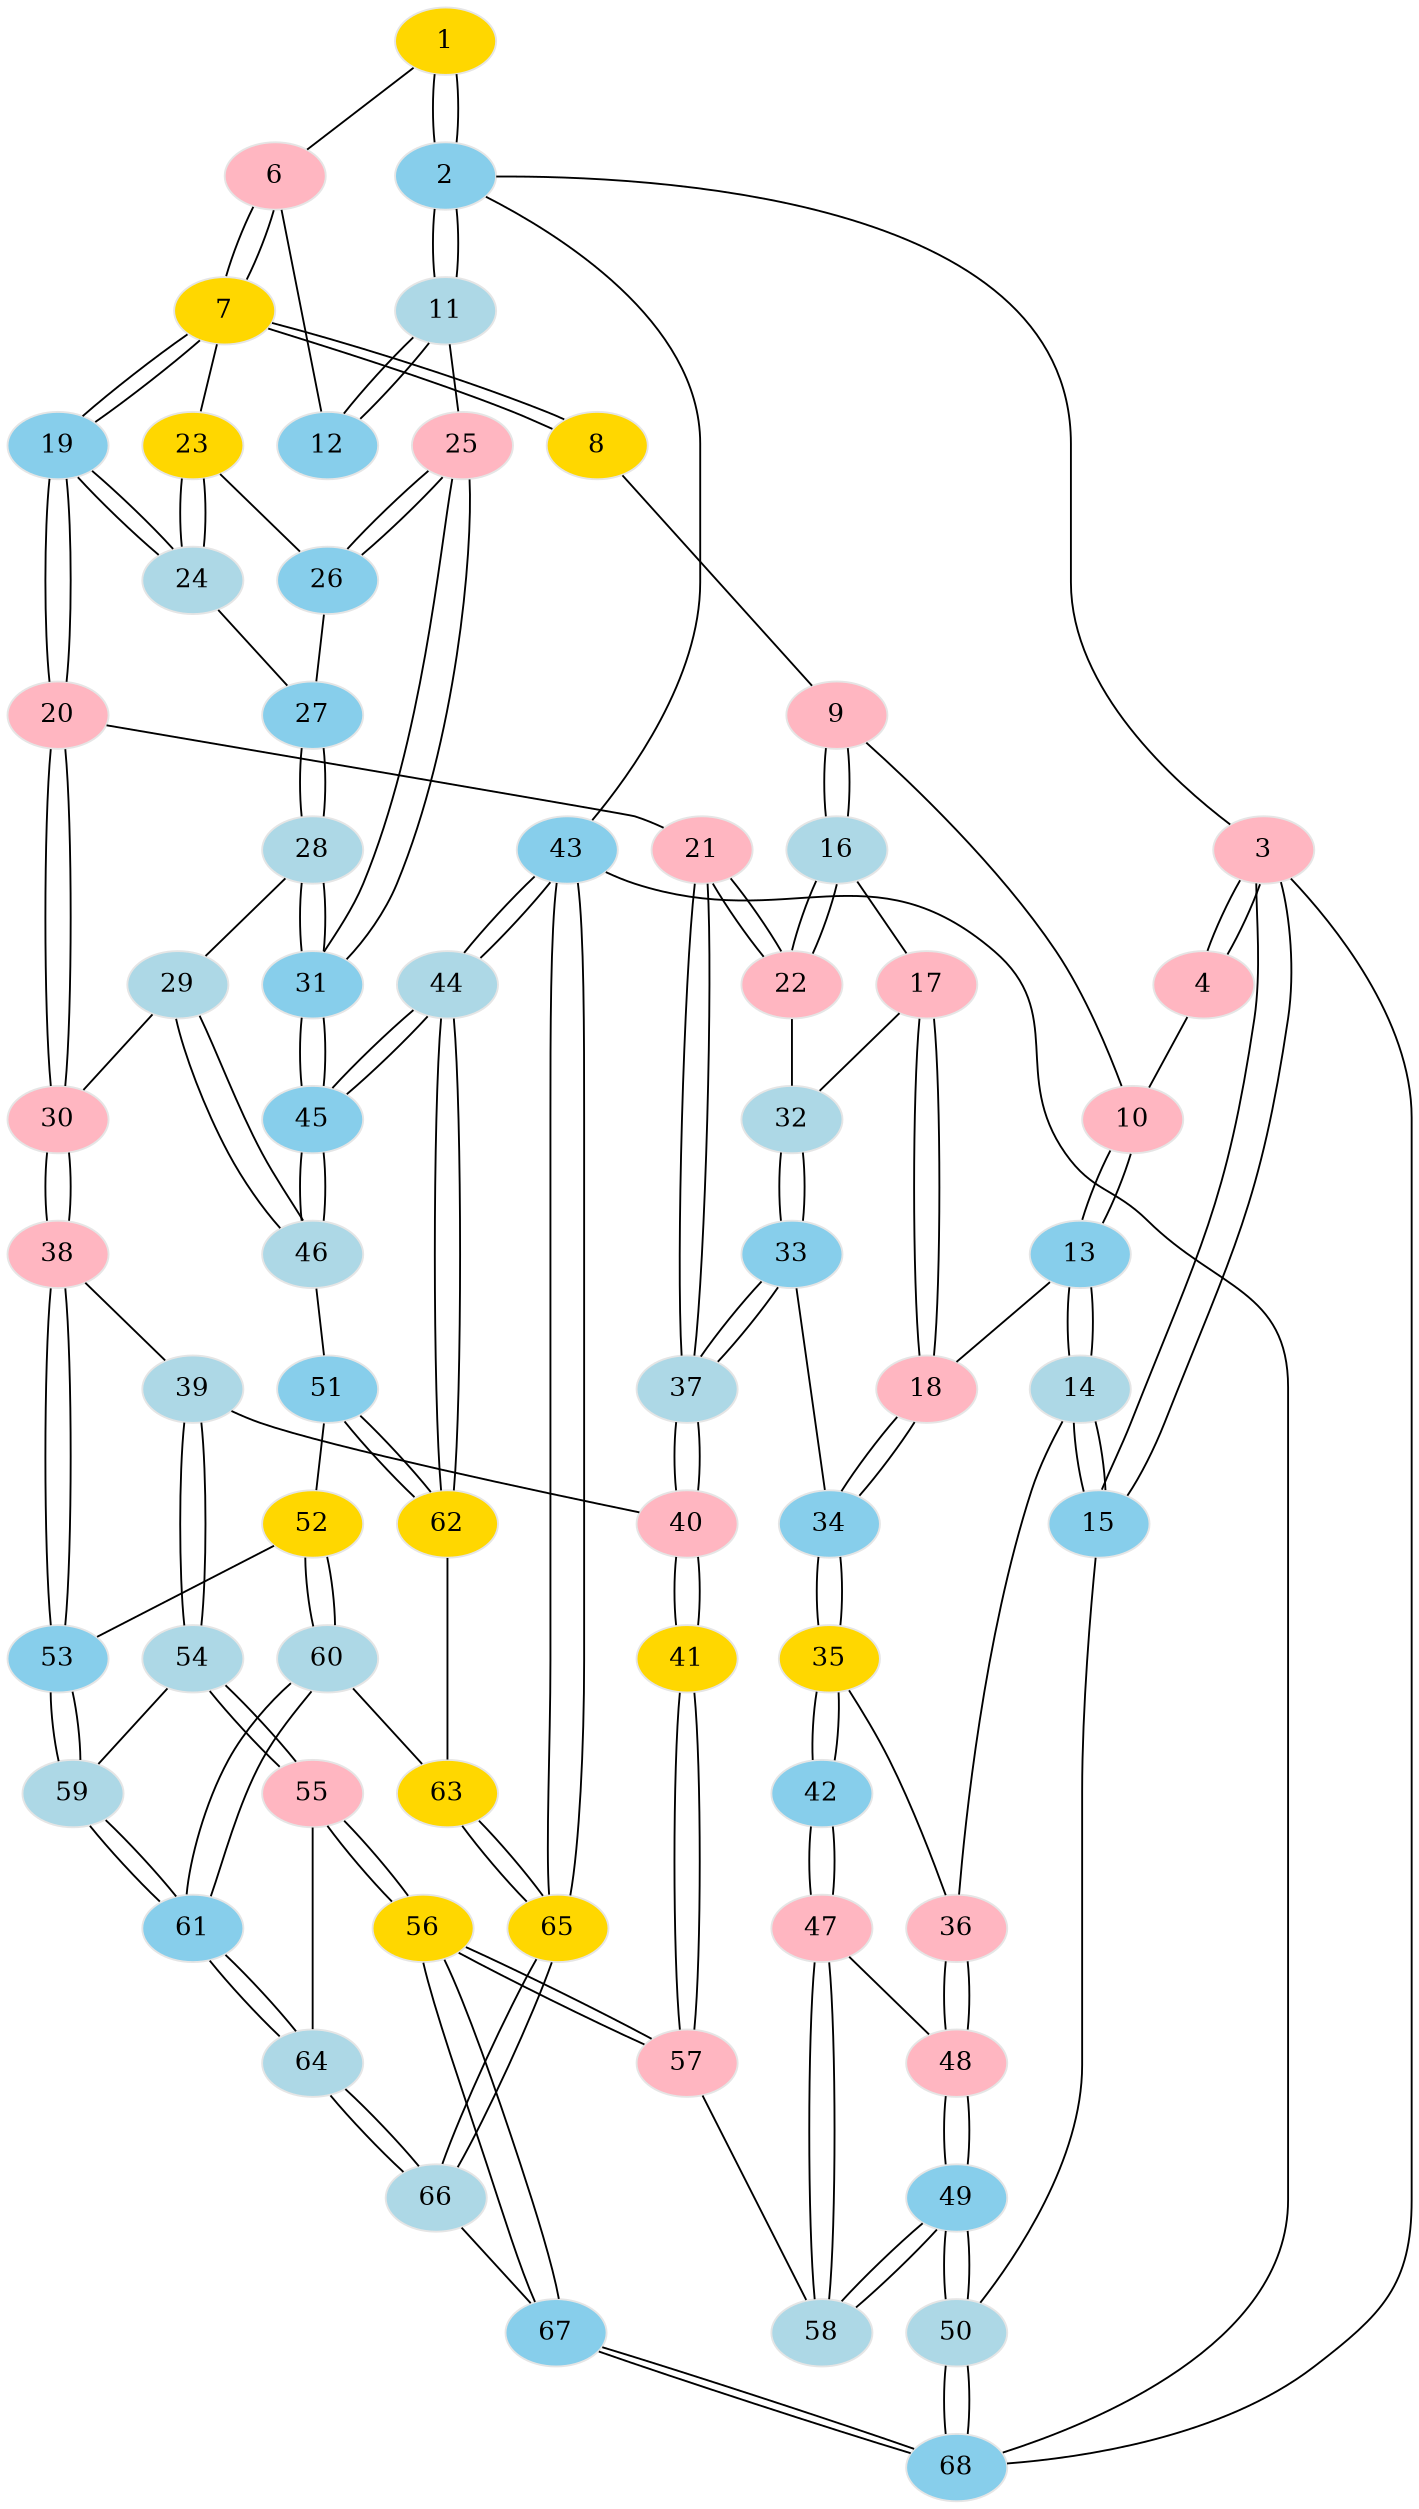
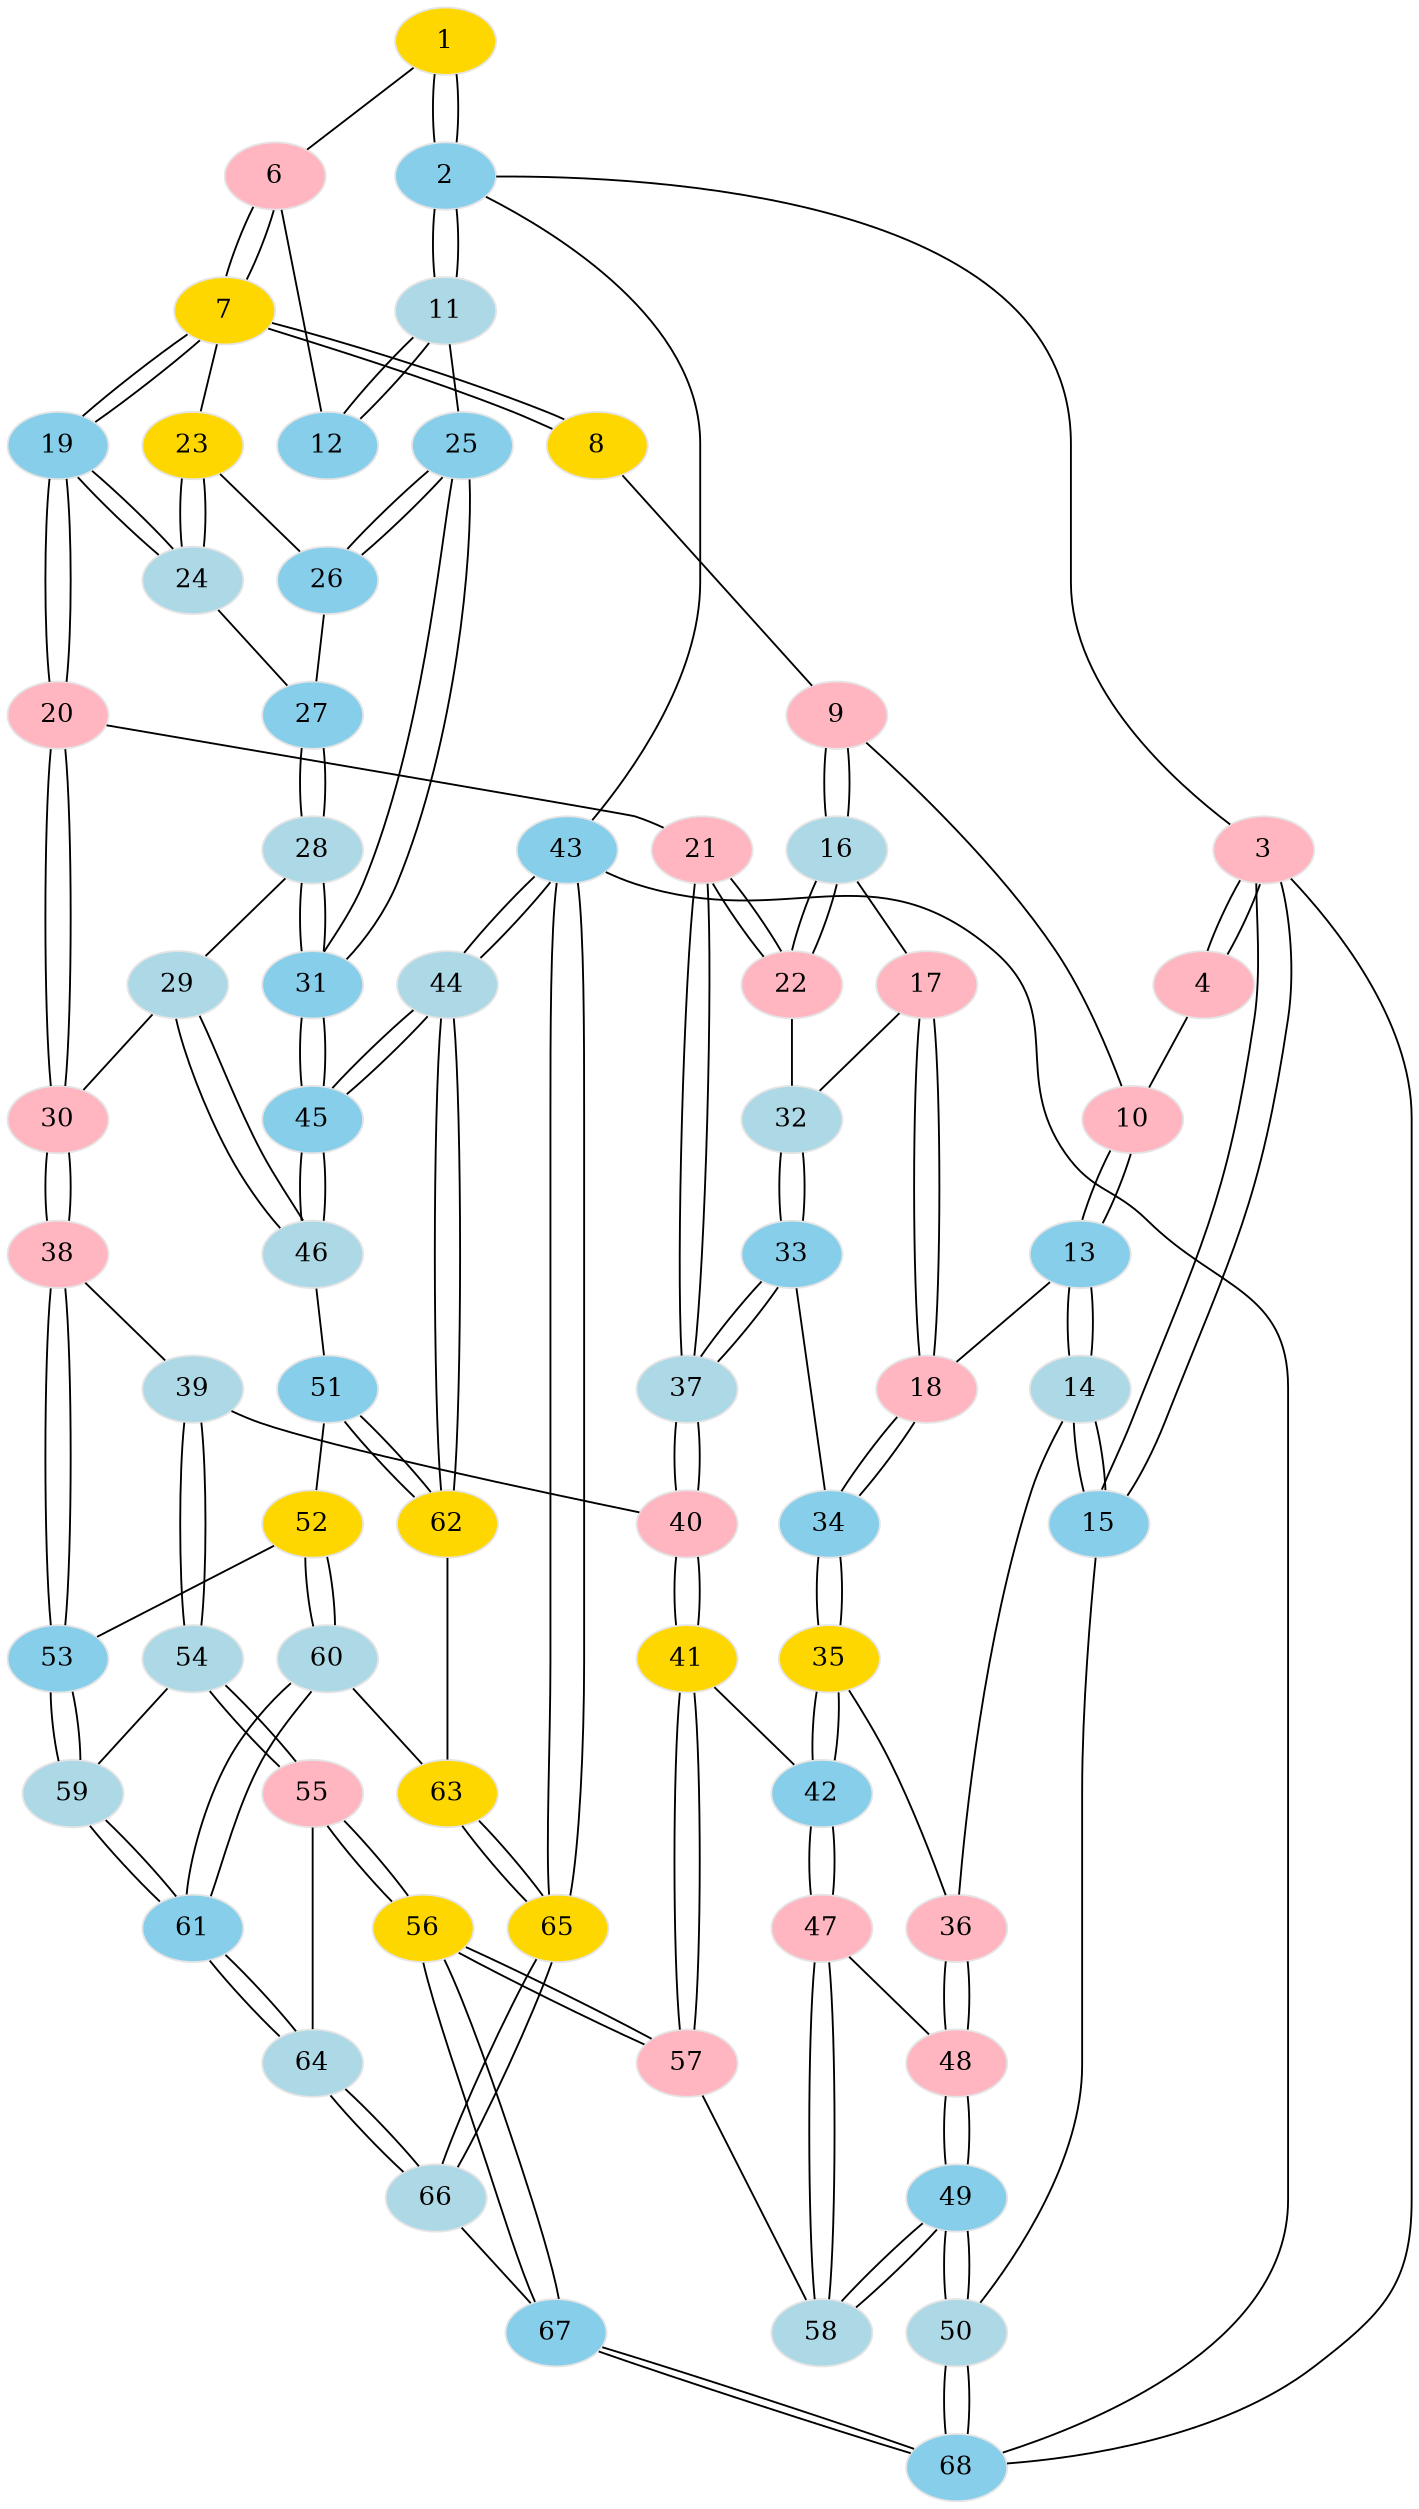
node "25": fillcolor lightpink -> skyblue
edge "41" -- "42": added
